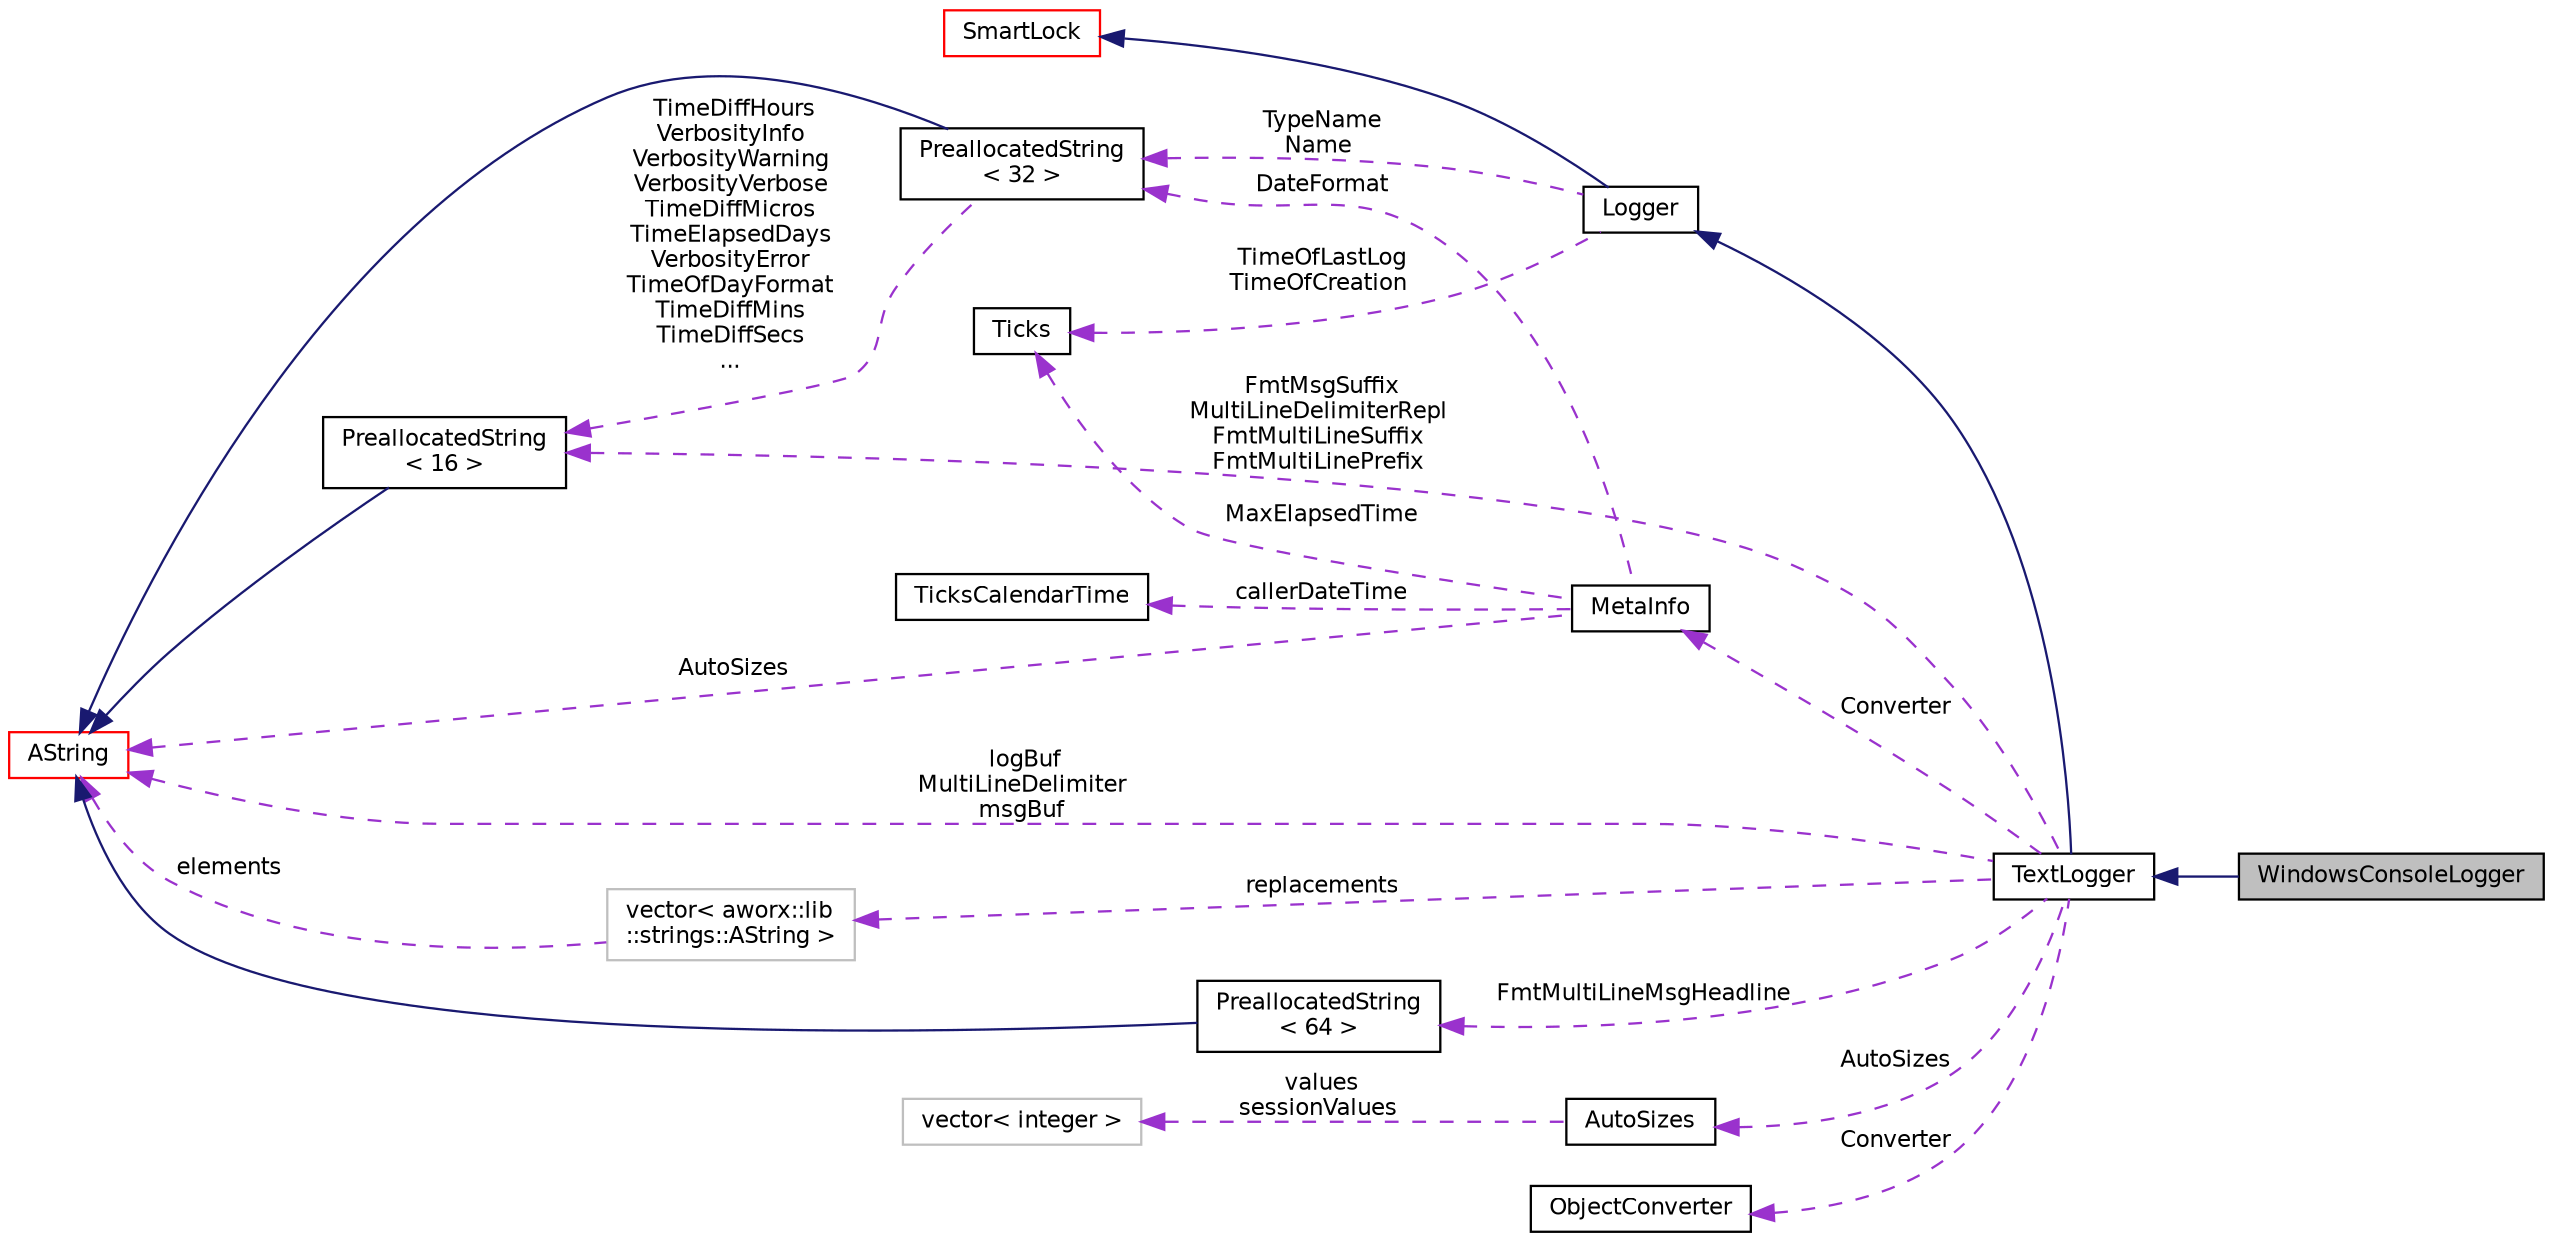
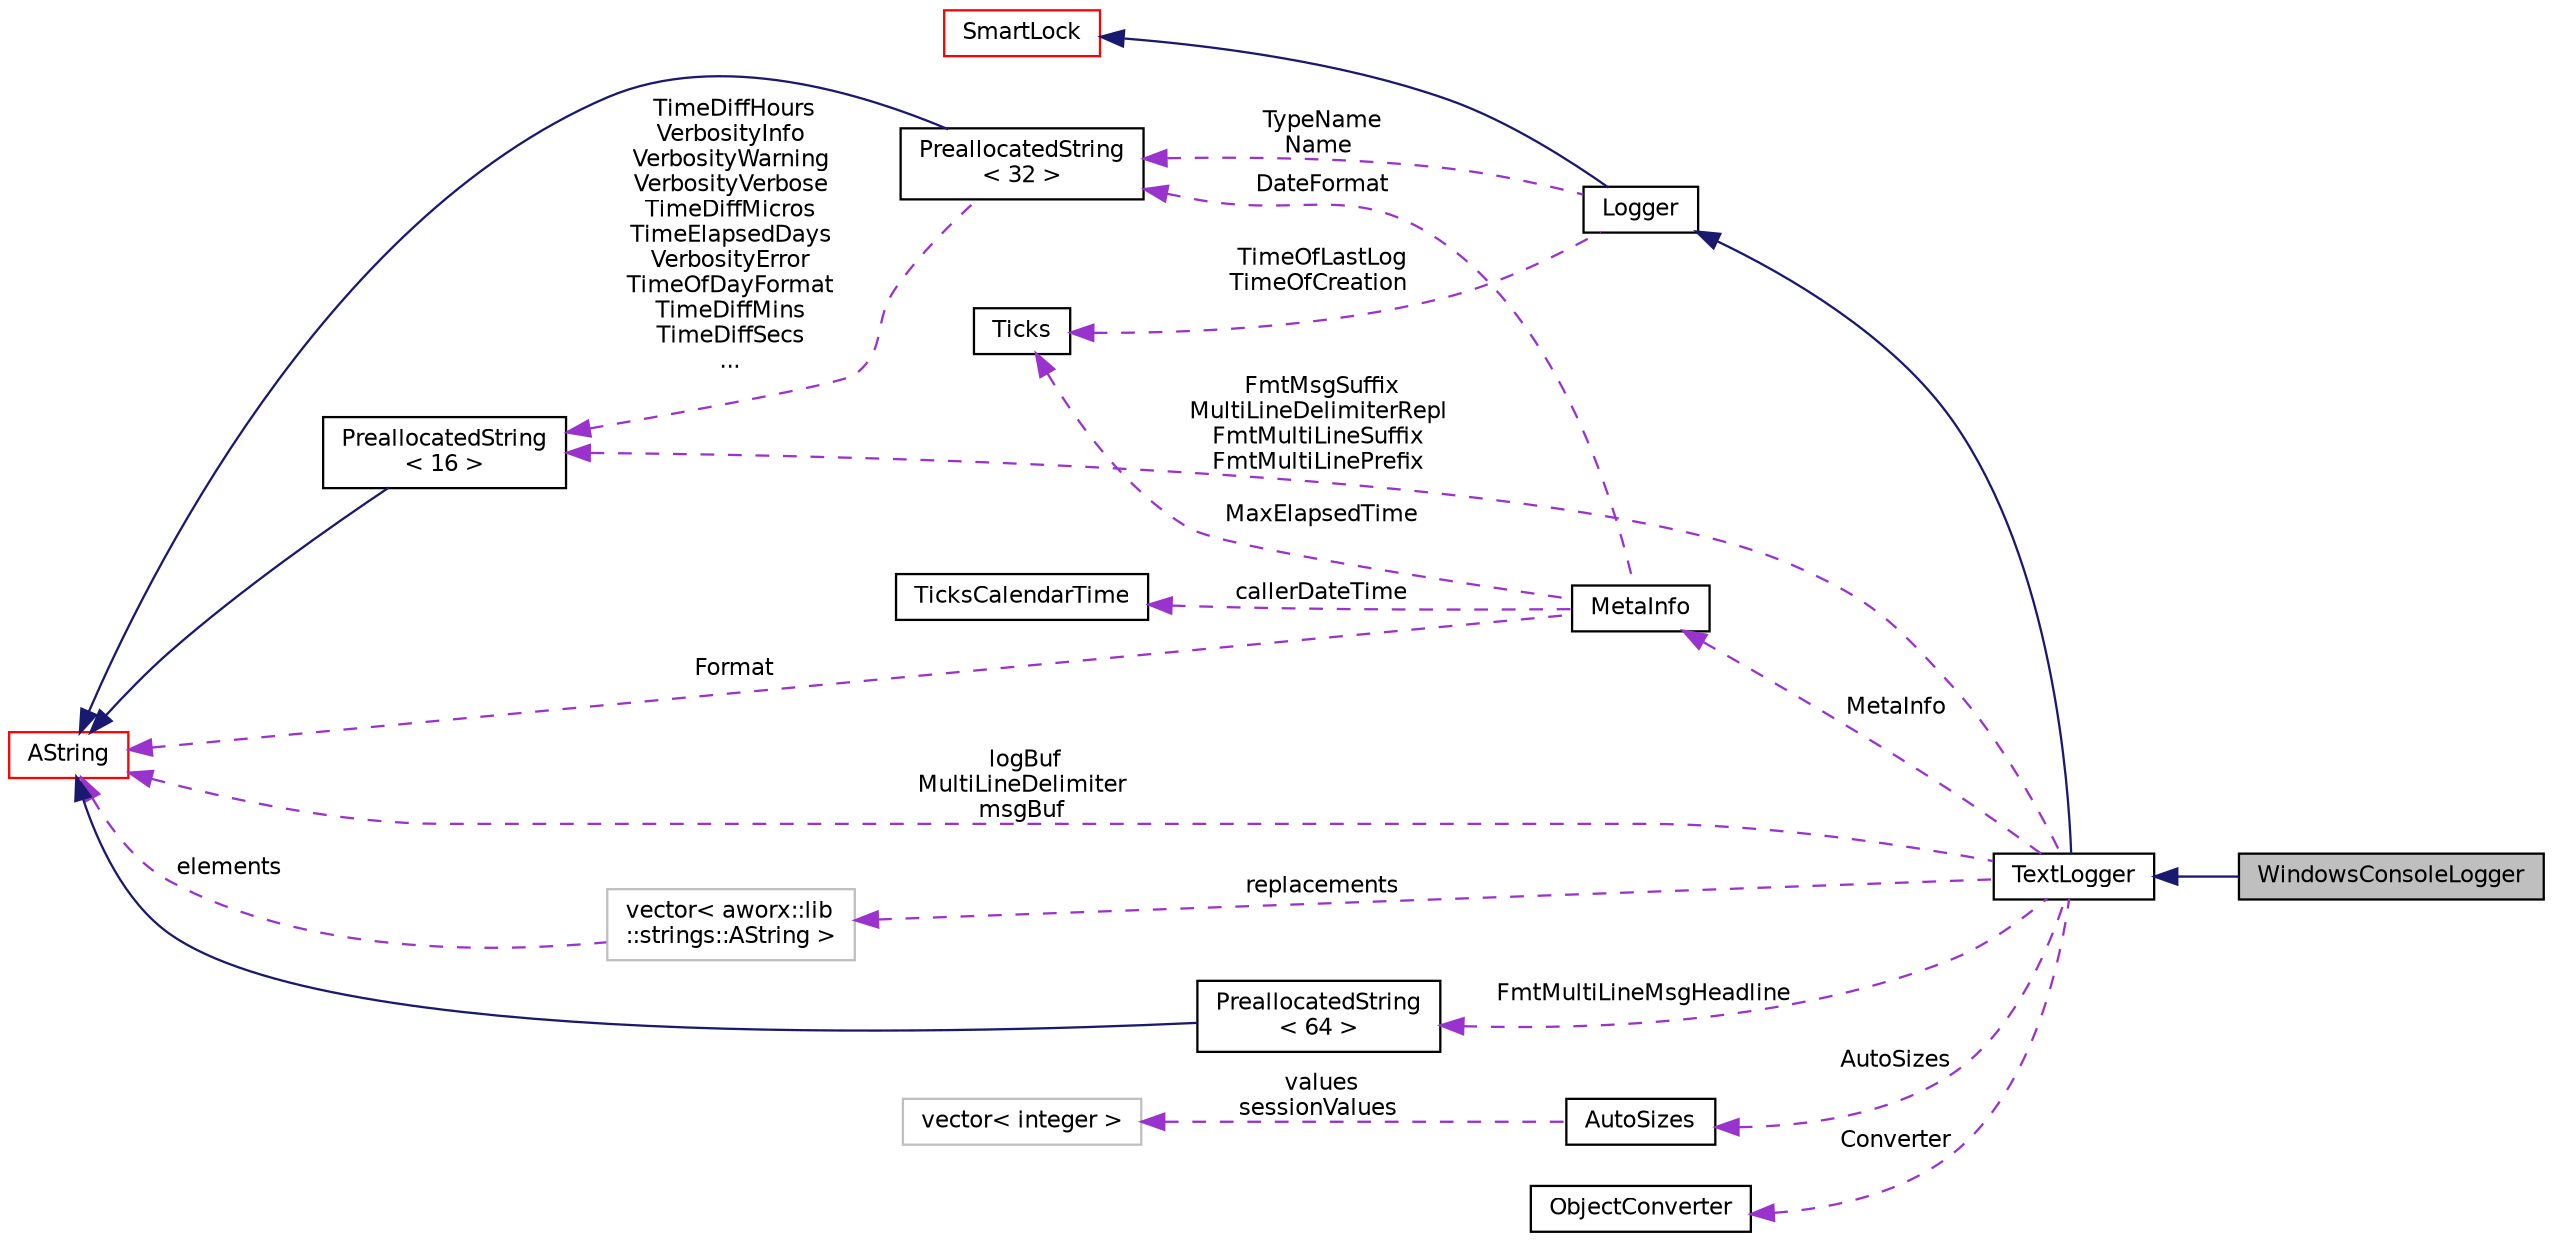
edge "MetaInfo" -> "AString": label " AutoSizes" -> " Format"
edge "TextLogger" -> "MetaInfo": label " Converter" -> " MetaInfo"
